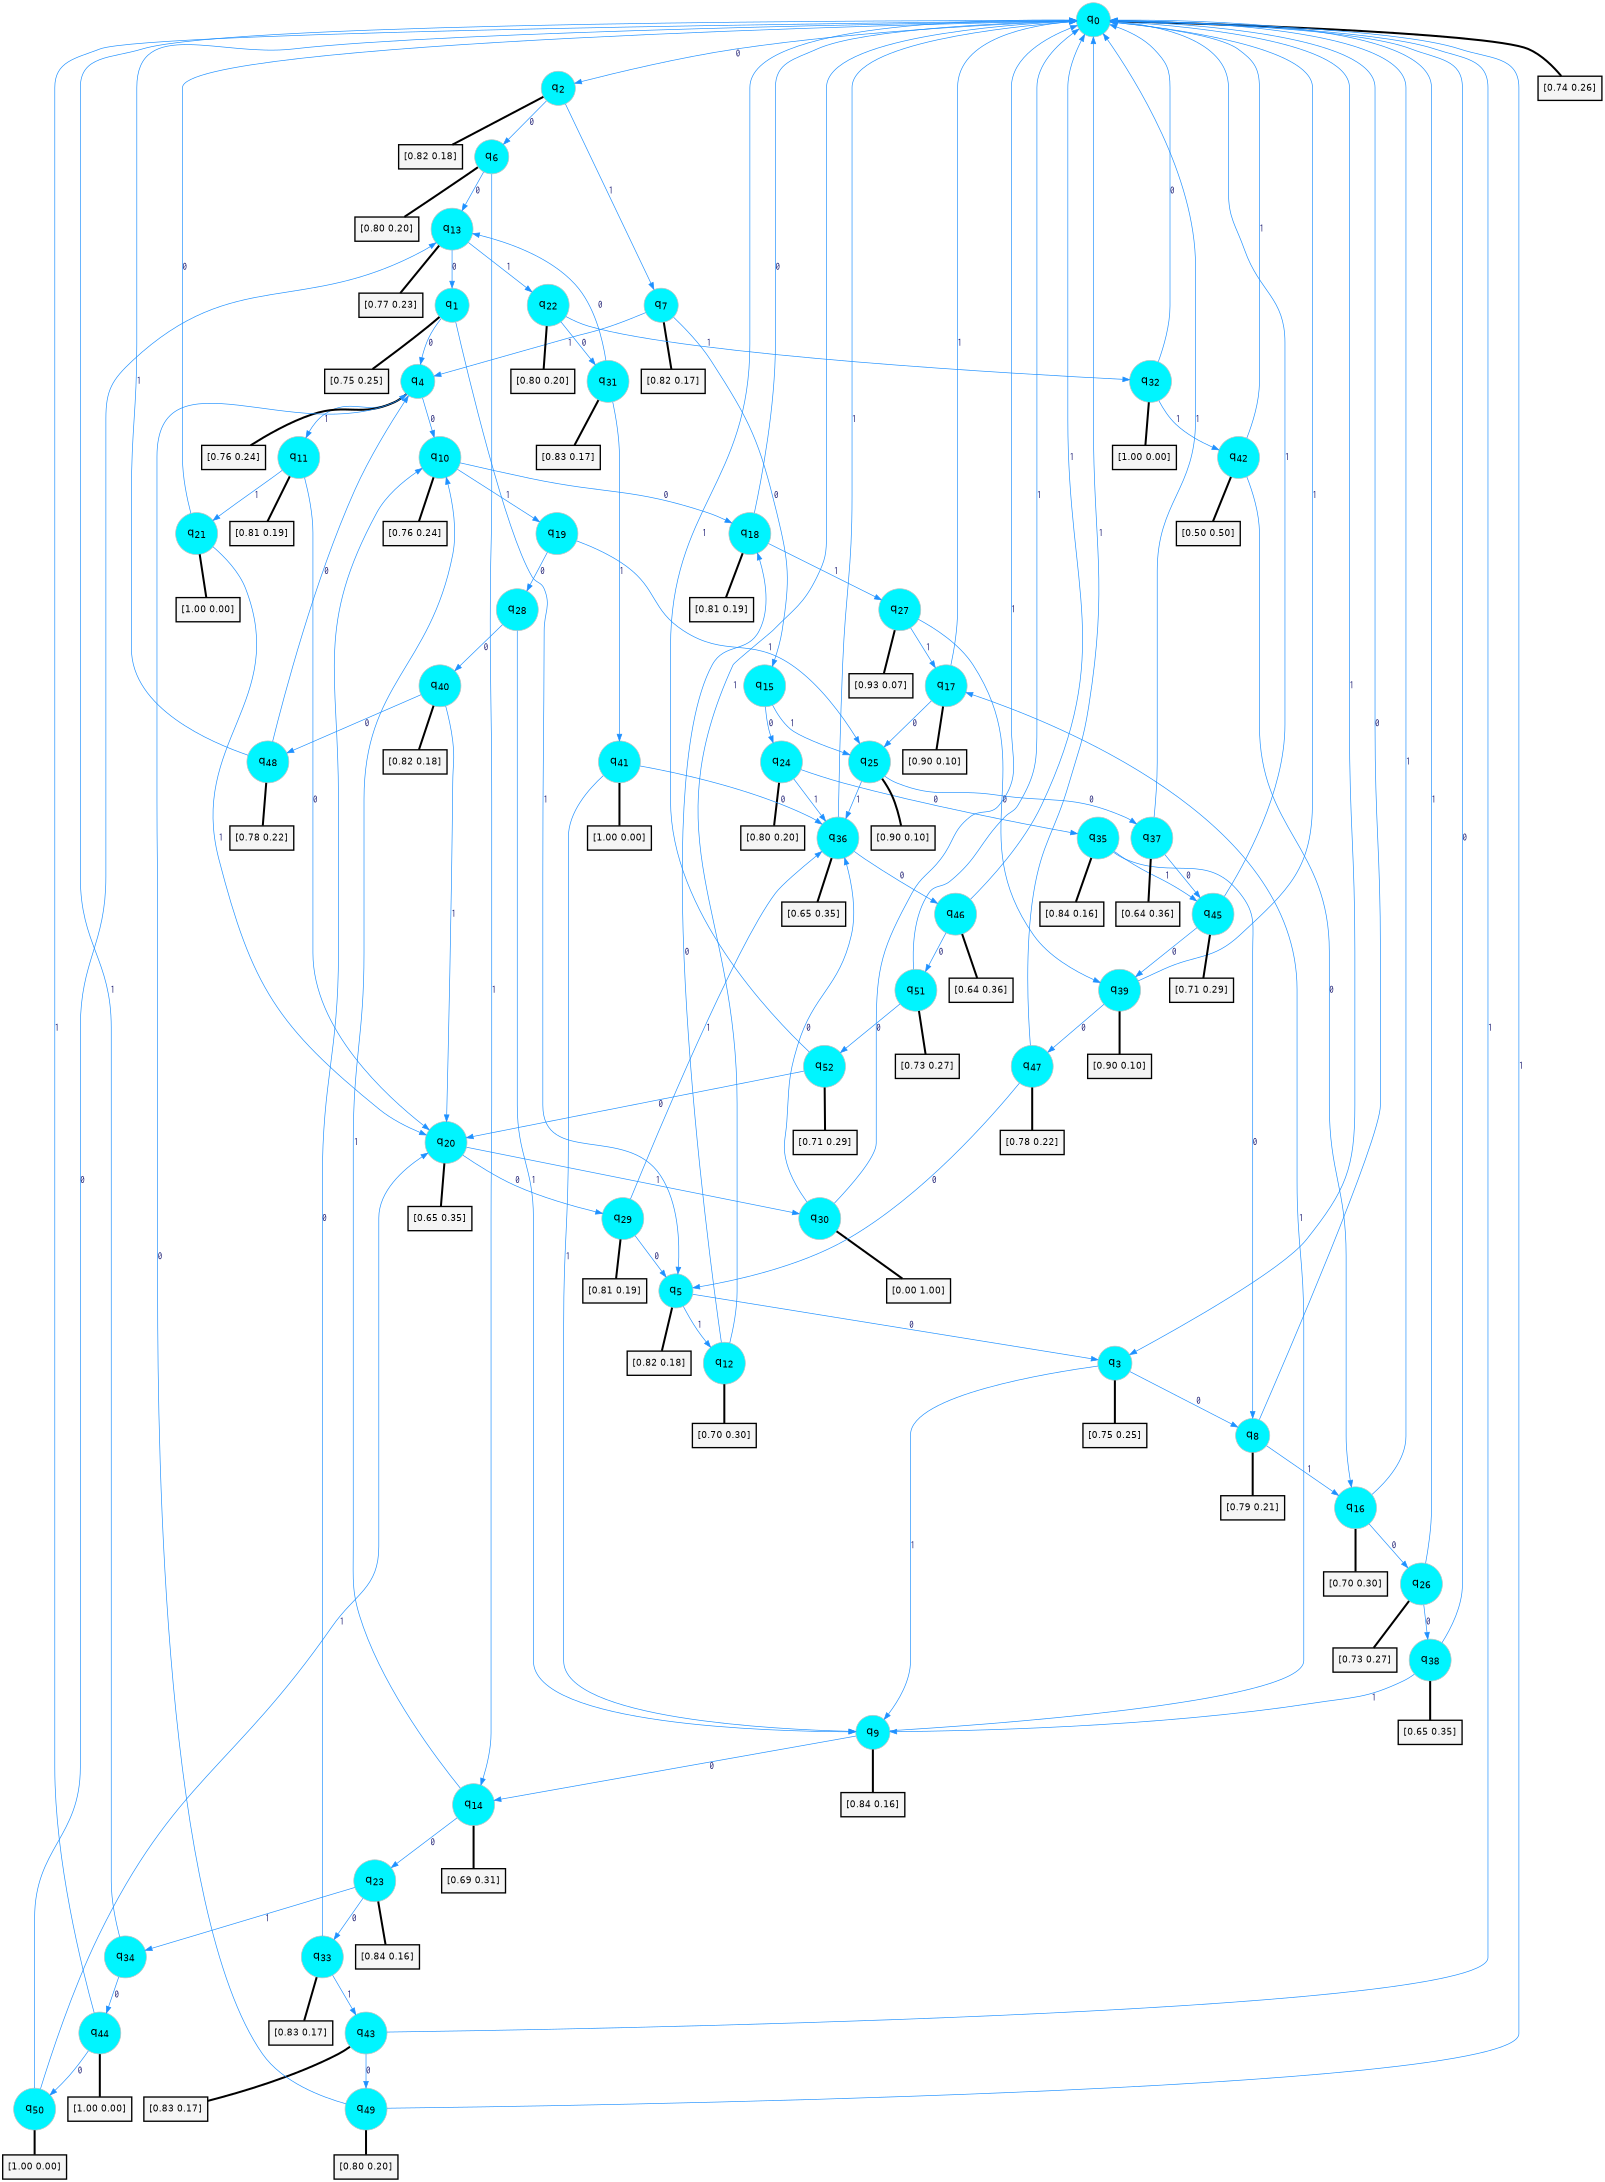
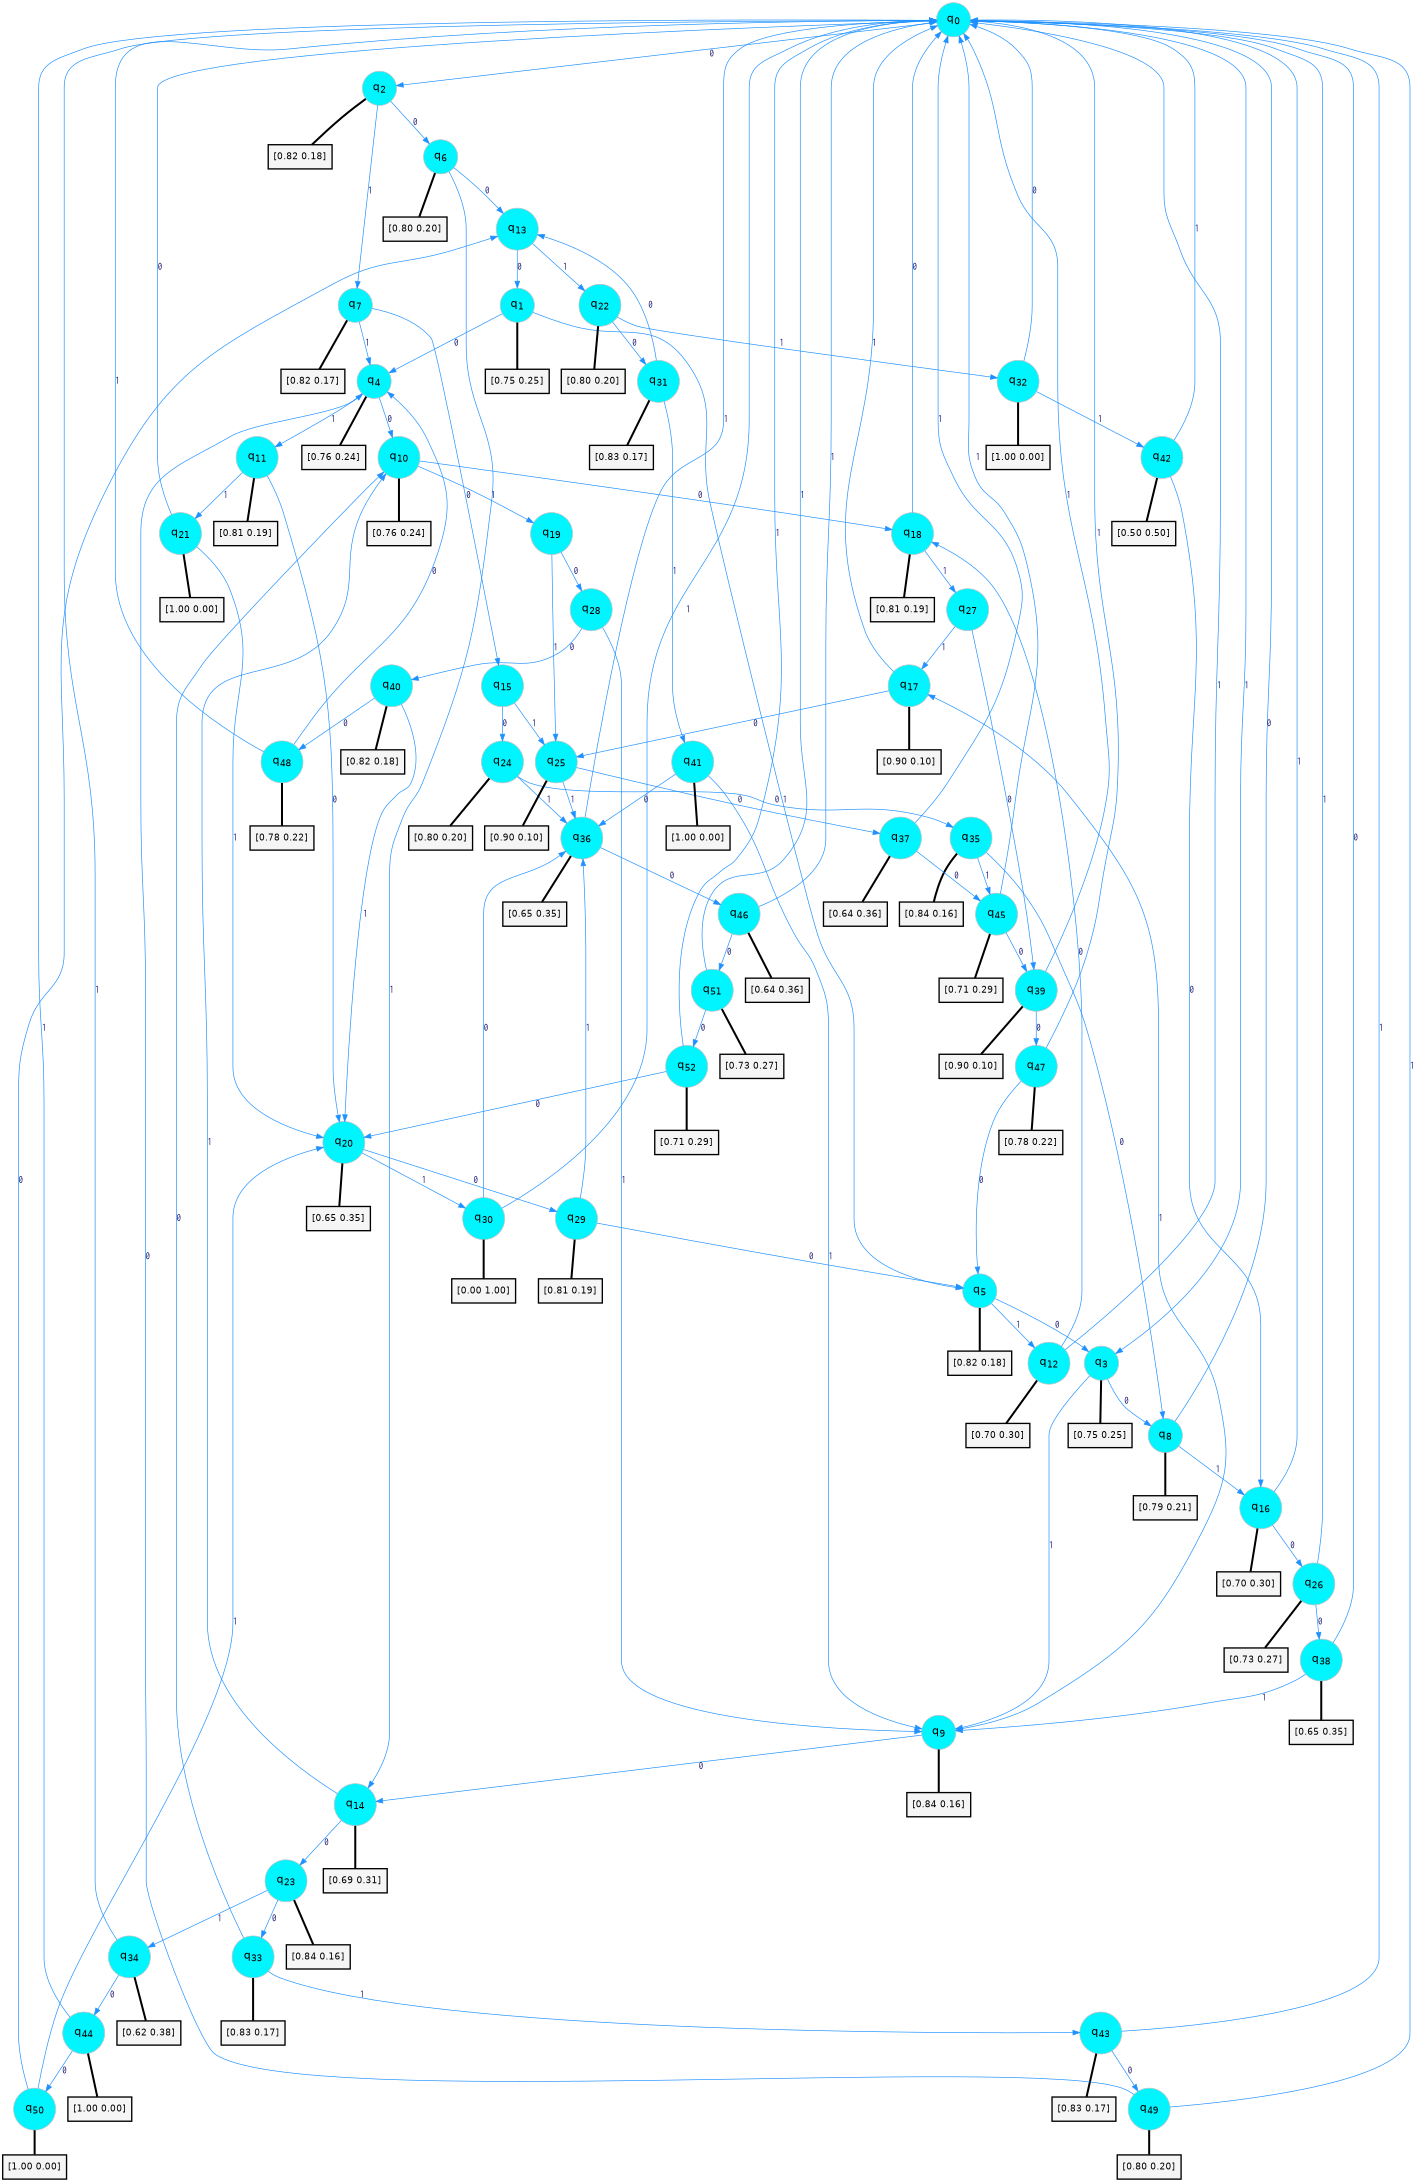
node "[0.74 0.26]": removed
node "[0.77 0.23]": removed
node "[0.93 0.07]": removed
node "[0.62 0.38]": added
